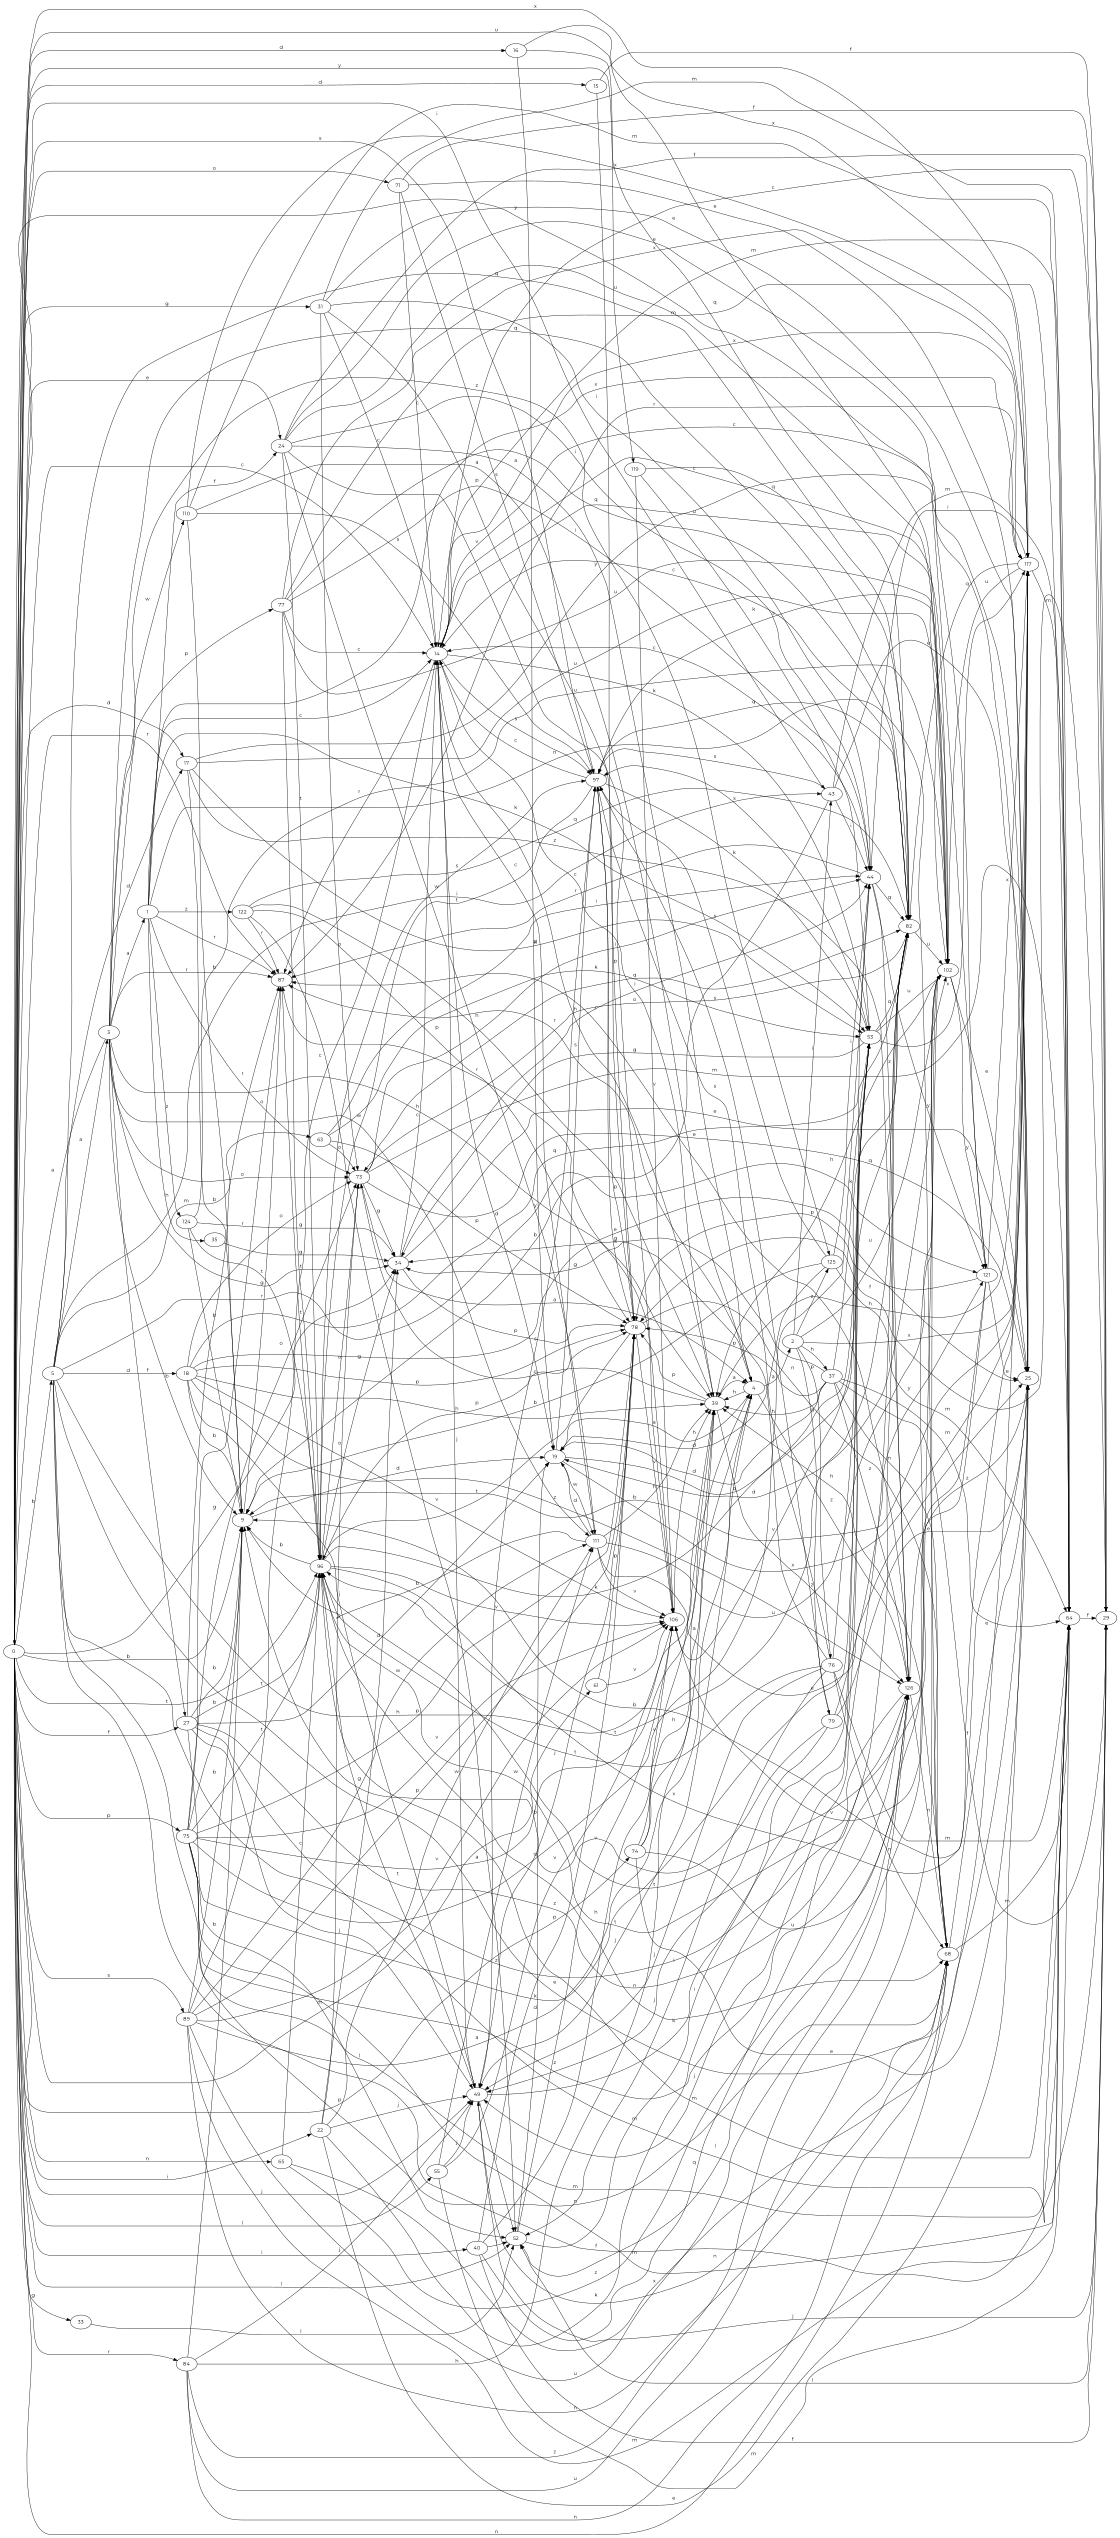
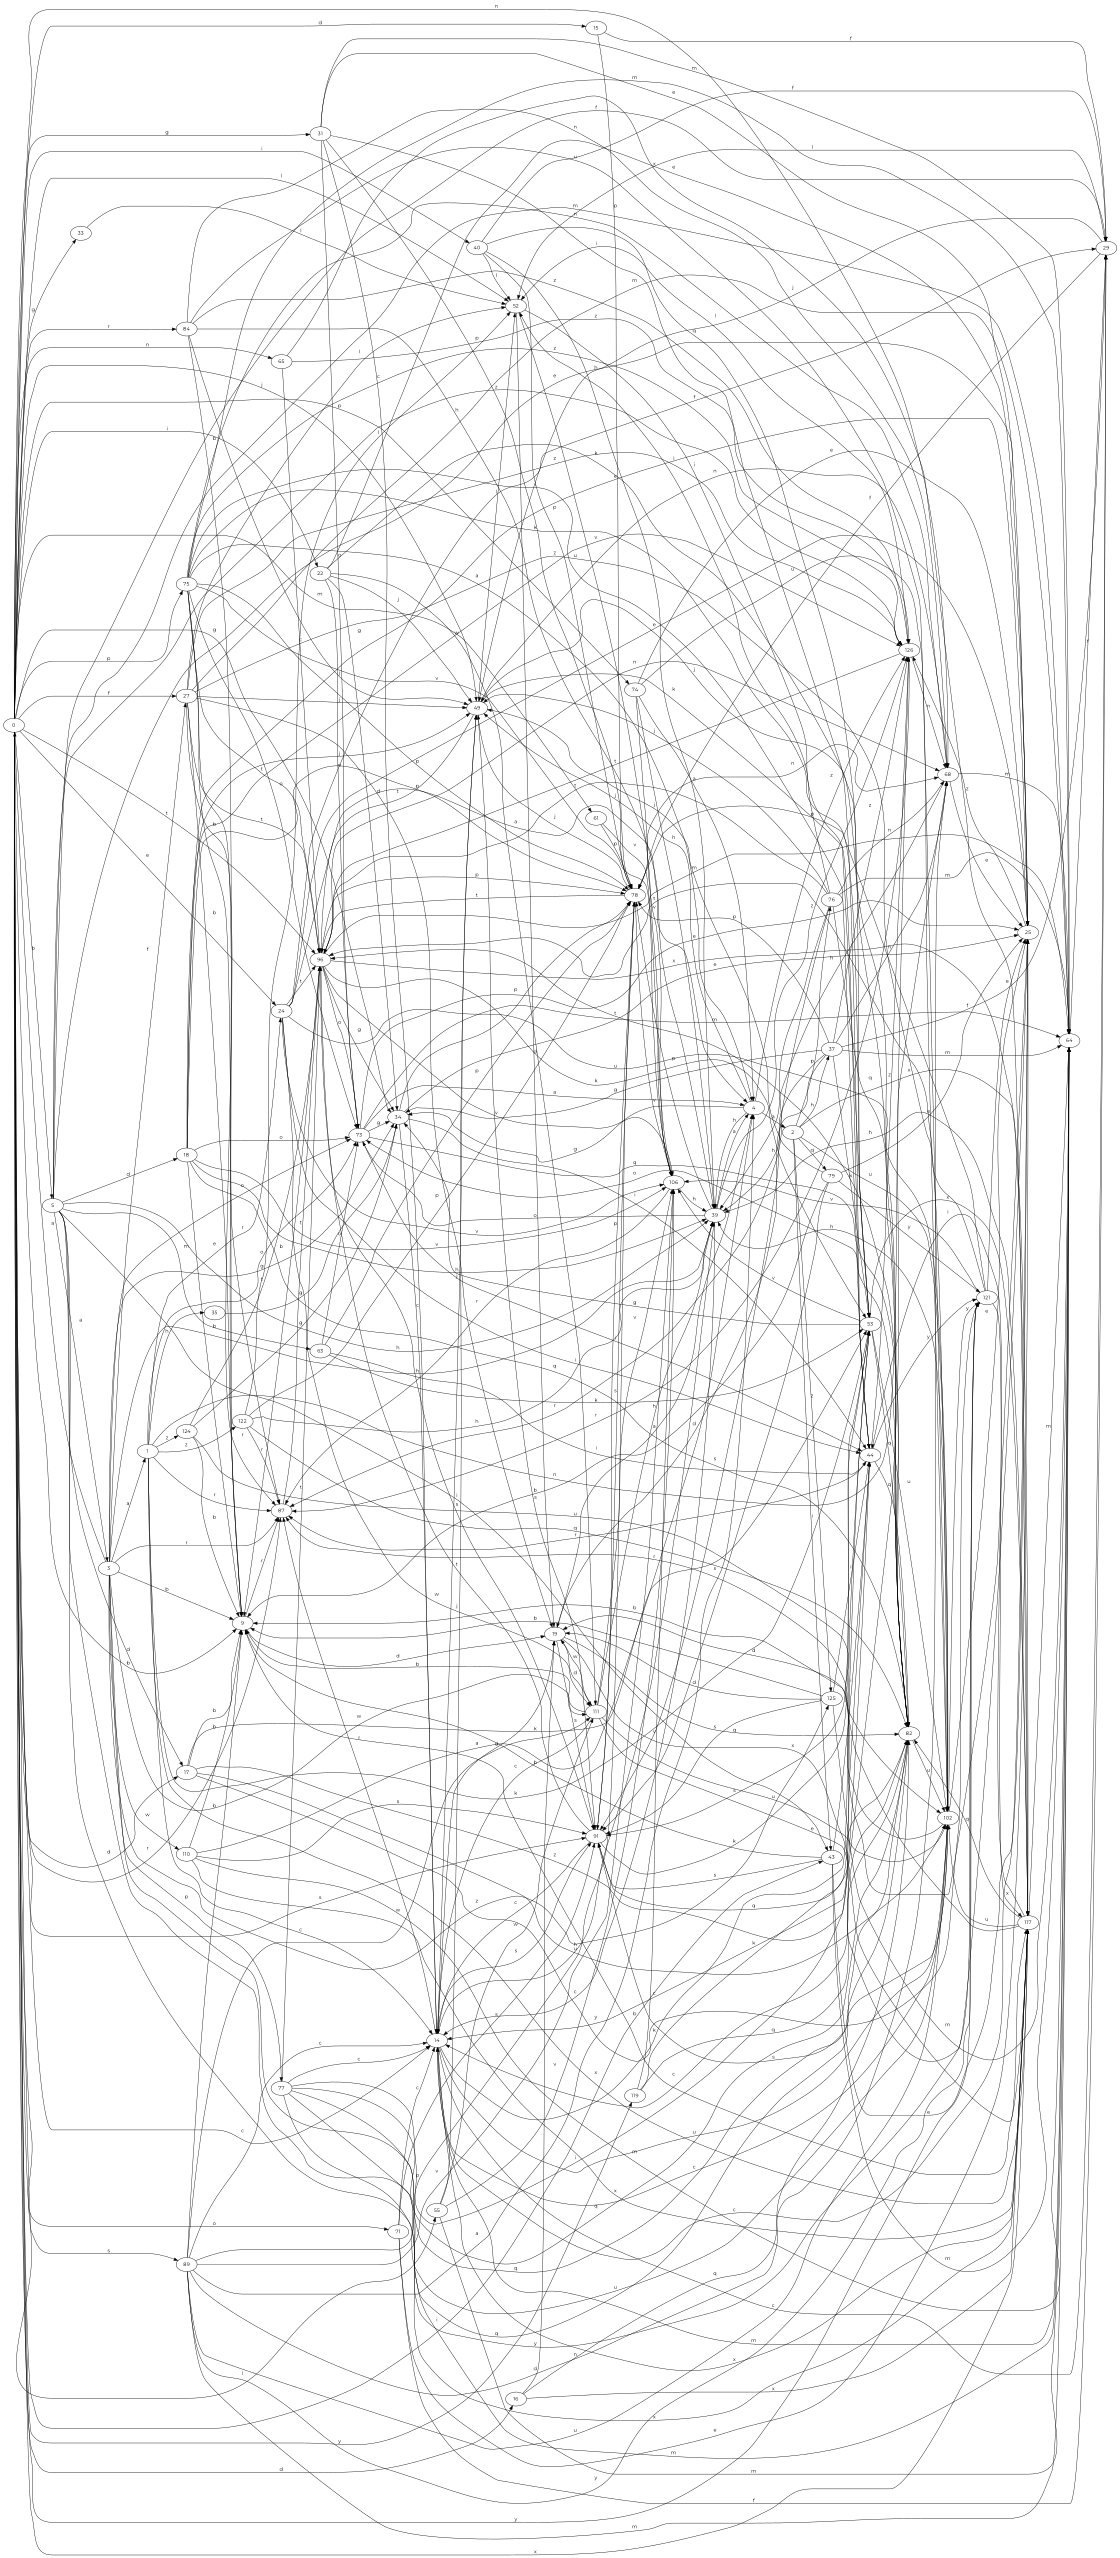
edge "0" -> "102": now "27" -> "102"
edge "29" -> "14": reversed
edge "1" -> "24": label "f" -> "e"
node "97": label "97" -> "91"
edge "75" -> "44": label "q" -> "i"
edge "89" -> "121": added, label "y"
